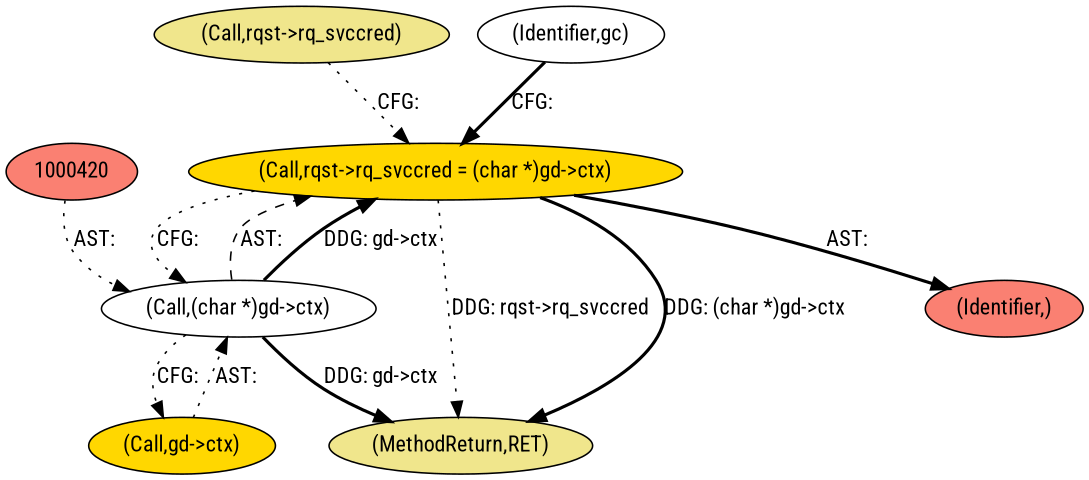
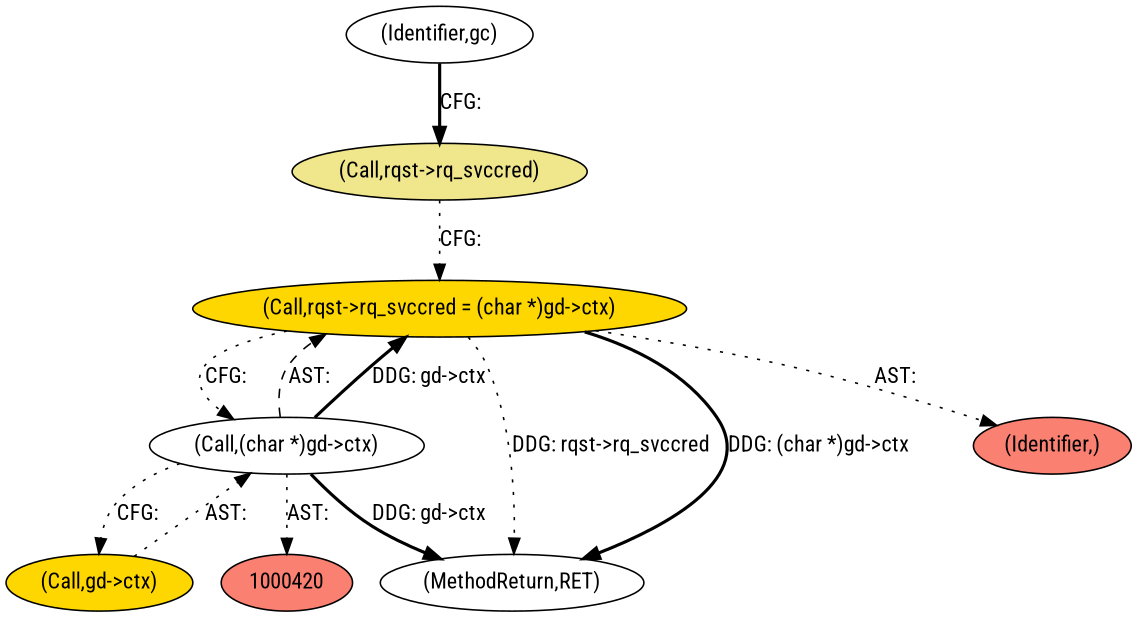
edge "(Identifier,gc)" -> "(Call,rqst->rq_svccred = (char *)gd->ctx)": now "(Identifier,gc)" -> "(Call,rqst->rq_svccred)"
edge "(Call,rqst->rq_svccred = (char *)gd->ctx)" -> "(Identifier,)": style bold -> dotted
edge "1000420" -> "(Call,(char *)gd->ctx)": reversed
node "(MethodReturn,RET)": fillcolor khaki -> white
